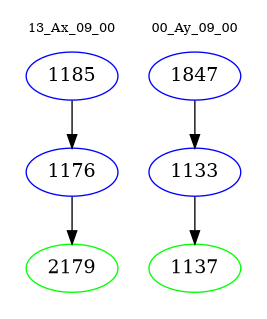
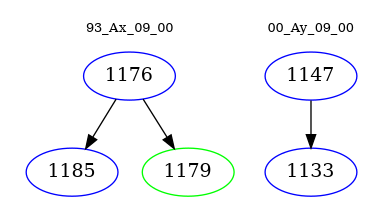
cluster "13_Ax_09_00": label "13_Ax_09_00" -> "93_Ax_09_00"
node "1847": label "1847" -> "1147"
edge "1185" -> "1176": reversed
node "2179": label "2179" -> "1179"
node "1137": removed
